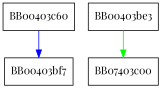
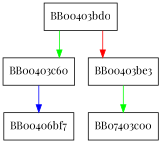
node "BB00403bd0": added
node "BB00403bf7": label "BB00403bf7" -> "BB00406bf7"
